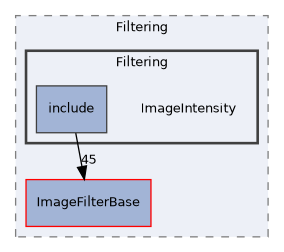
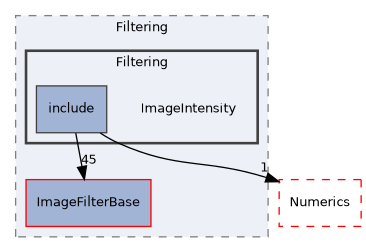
node "Numerics": added
